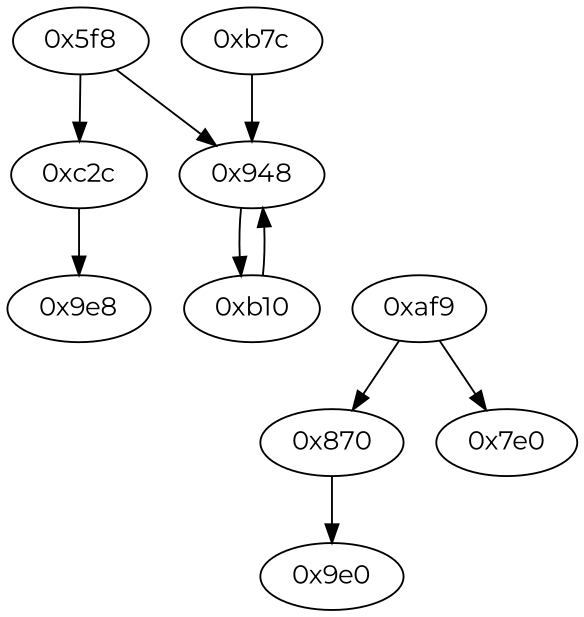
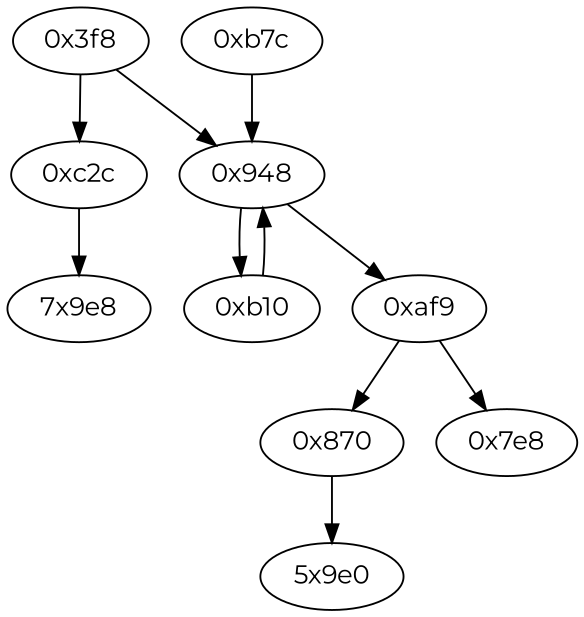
node "0x5f8": label "0x5f8" -> "0x3f8"
edge "0x948" -> "0xaf9": added
node "0x9e8": label "0x9e8" -> "7x9e8"
node "0x7e0": label "0x7e0" -> "0x7e8"
node "0x9e0": label "0x9e0" -> "5x9e0"
